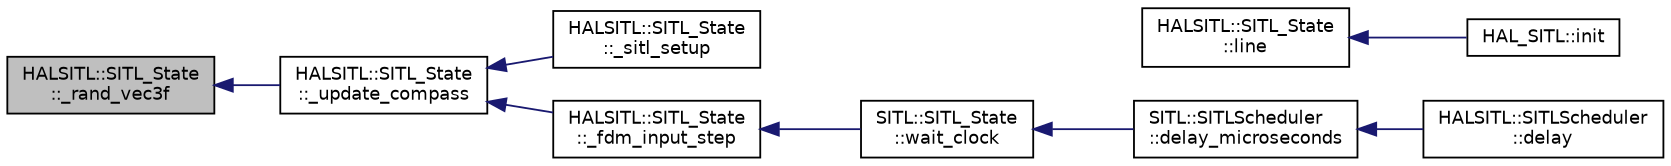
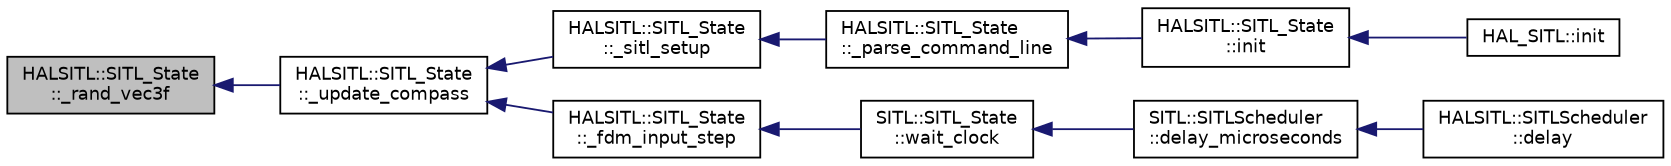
node "HALSITL::SITL_State ::line": label "HALSITL::SITL_State ::line" -> "HALSITL::SITL_State ::init"
node "HALSITL::SITL_State ::_parse_command_line": added
